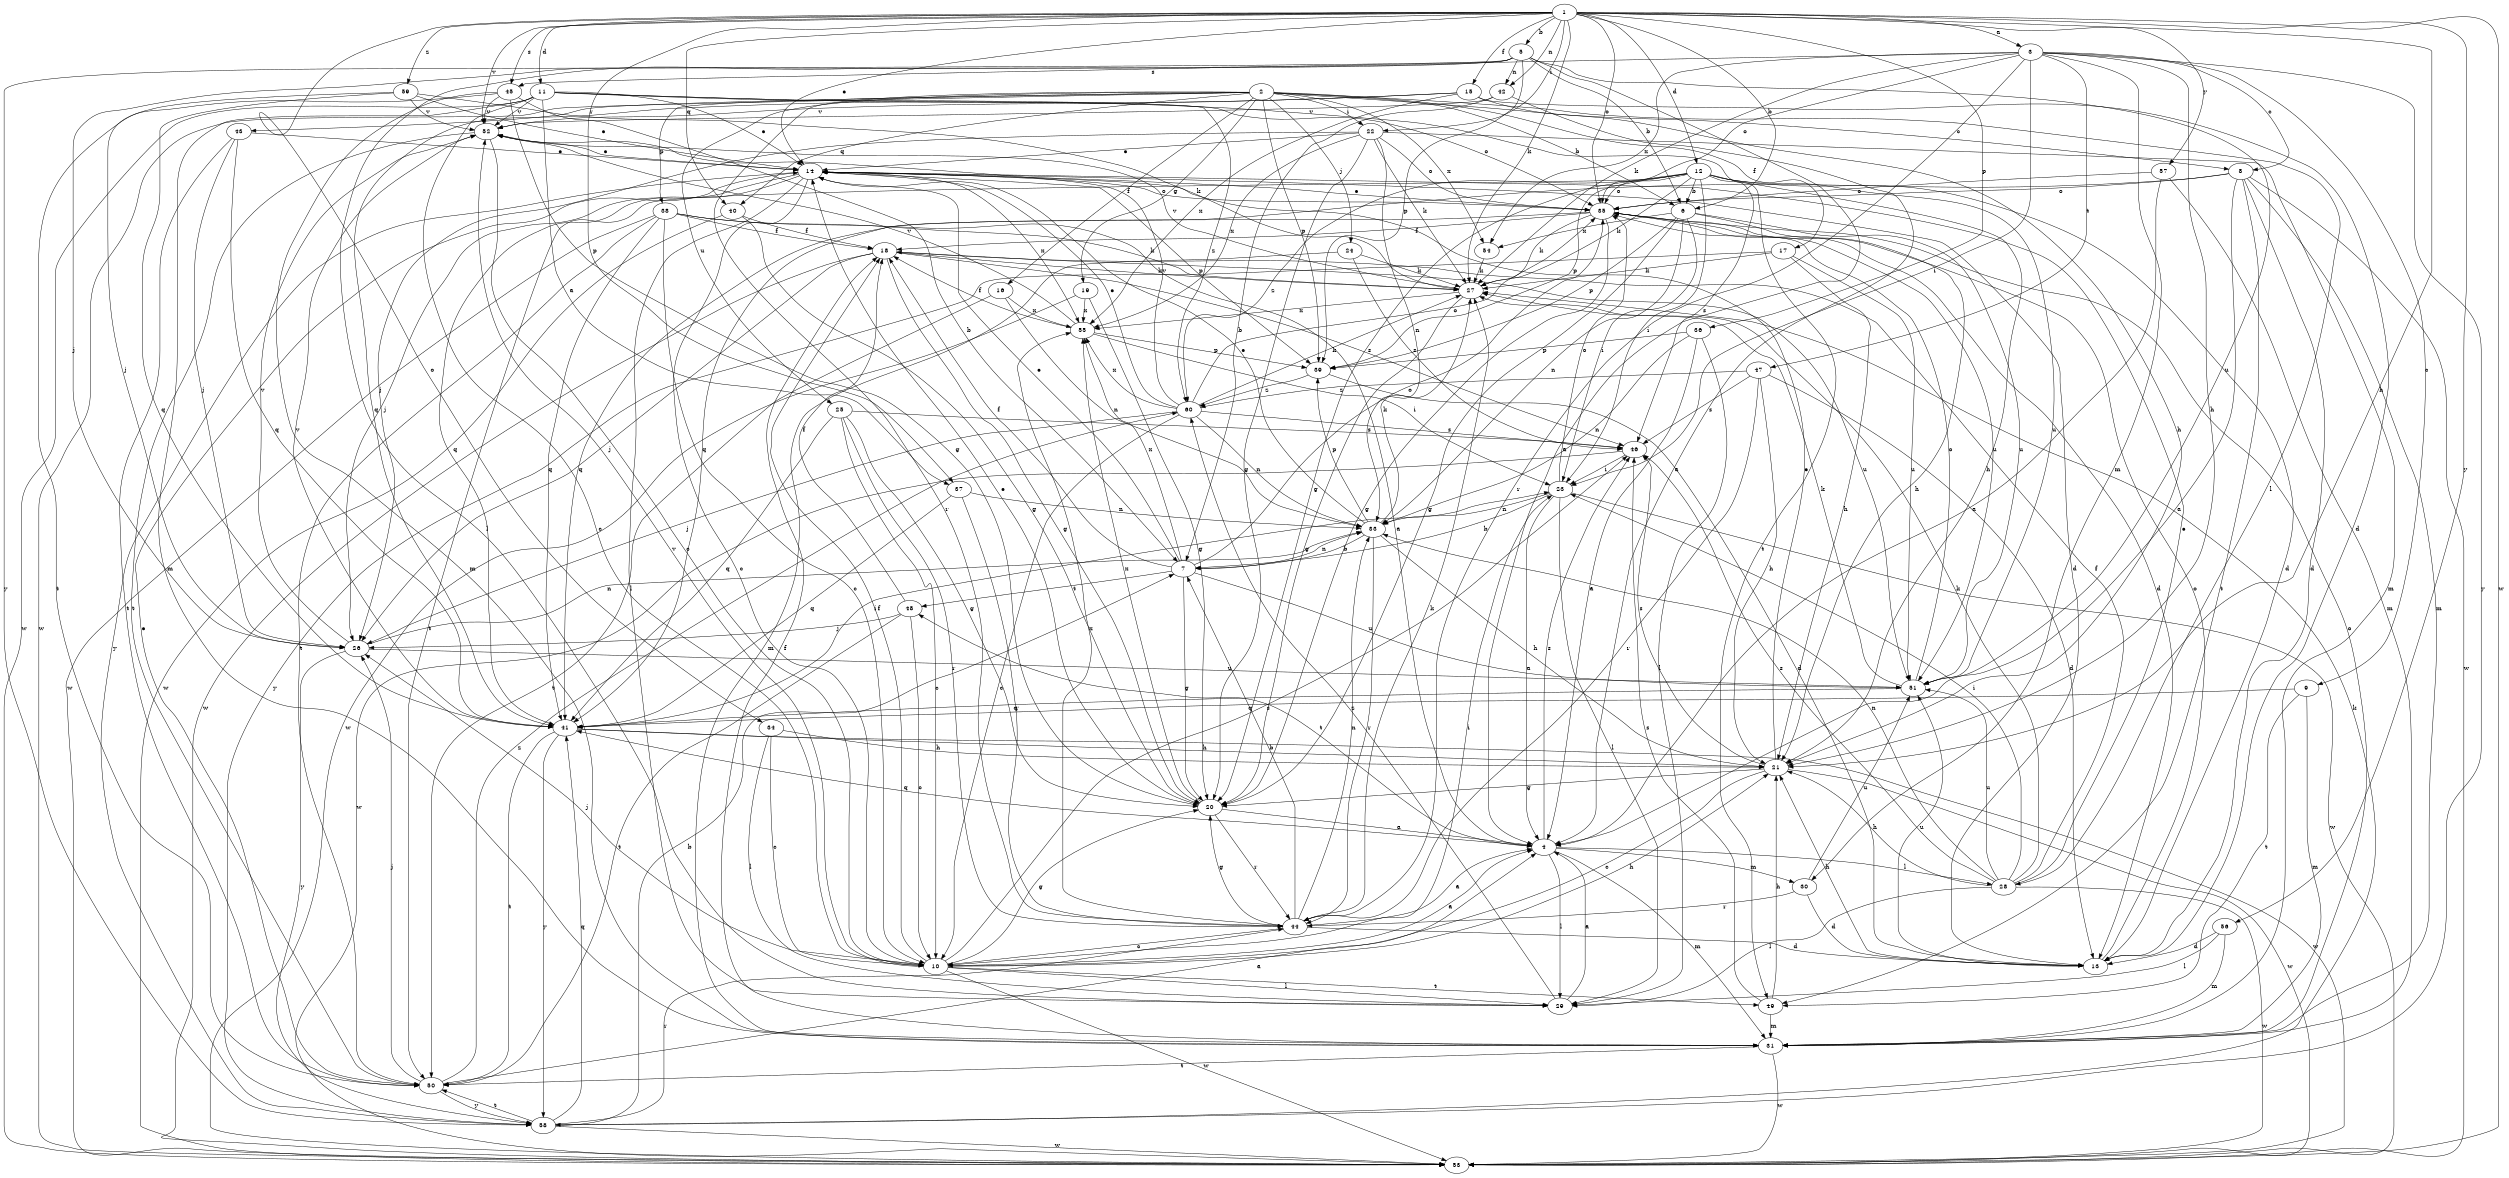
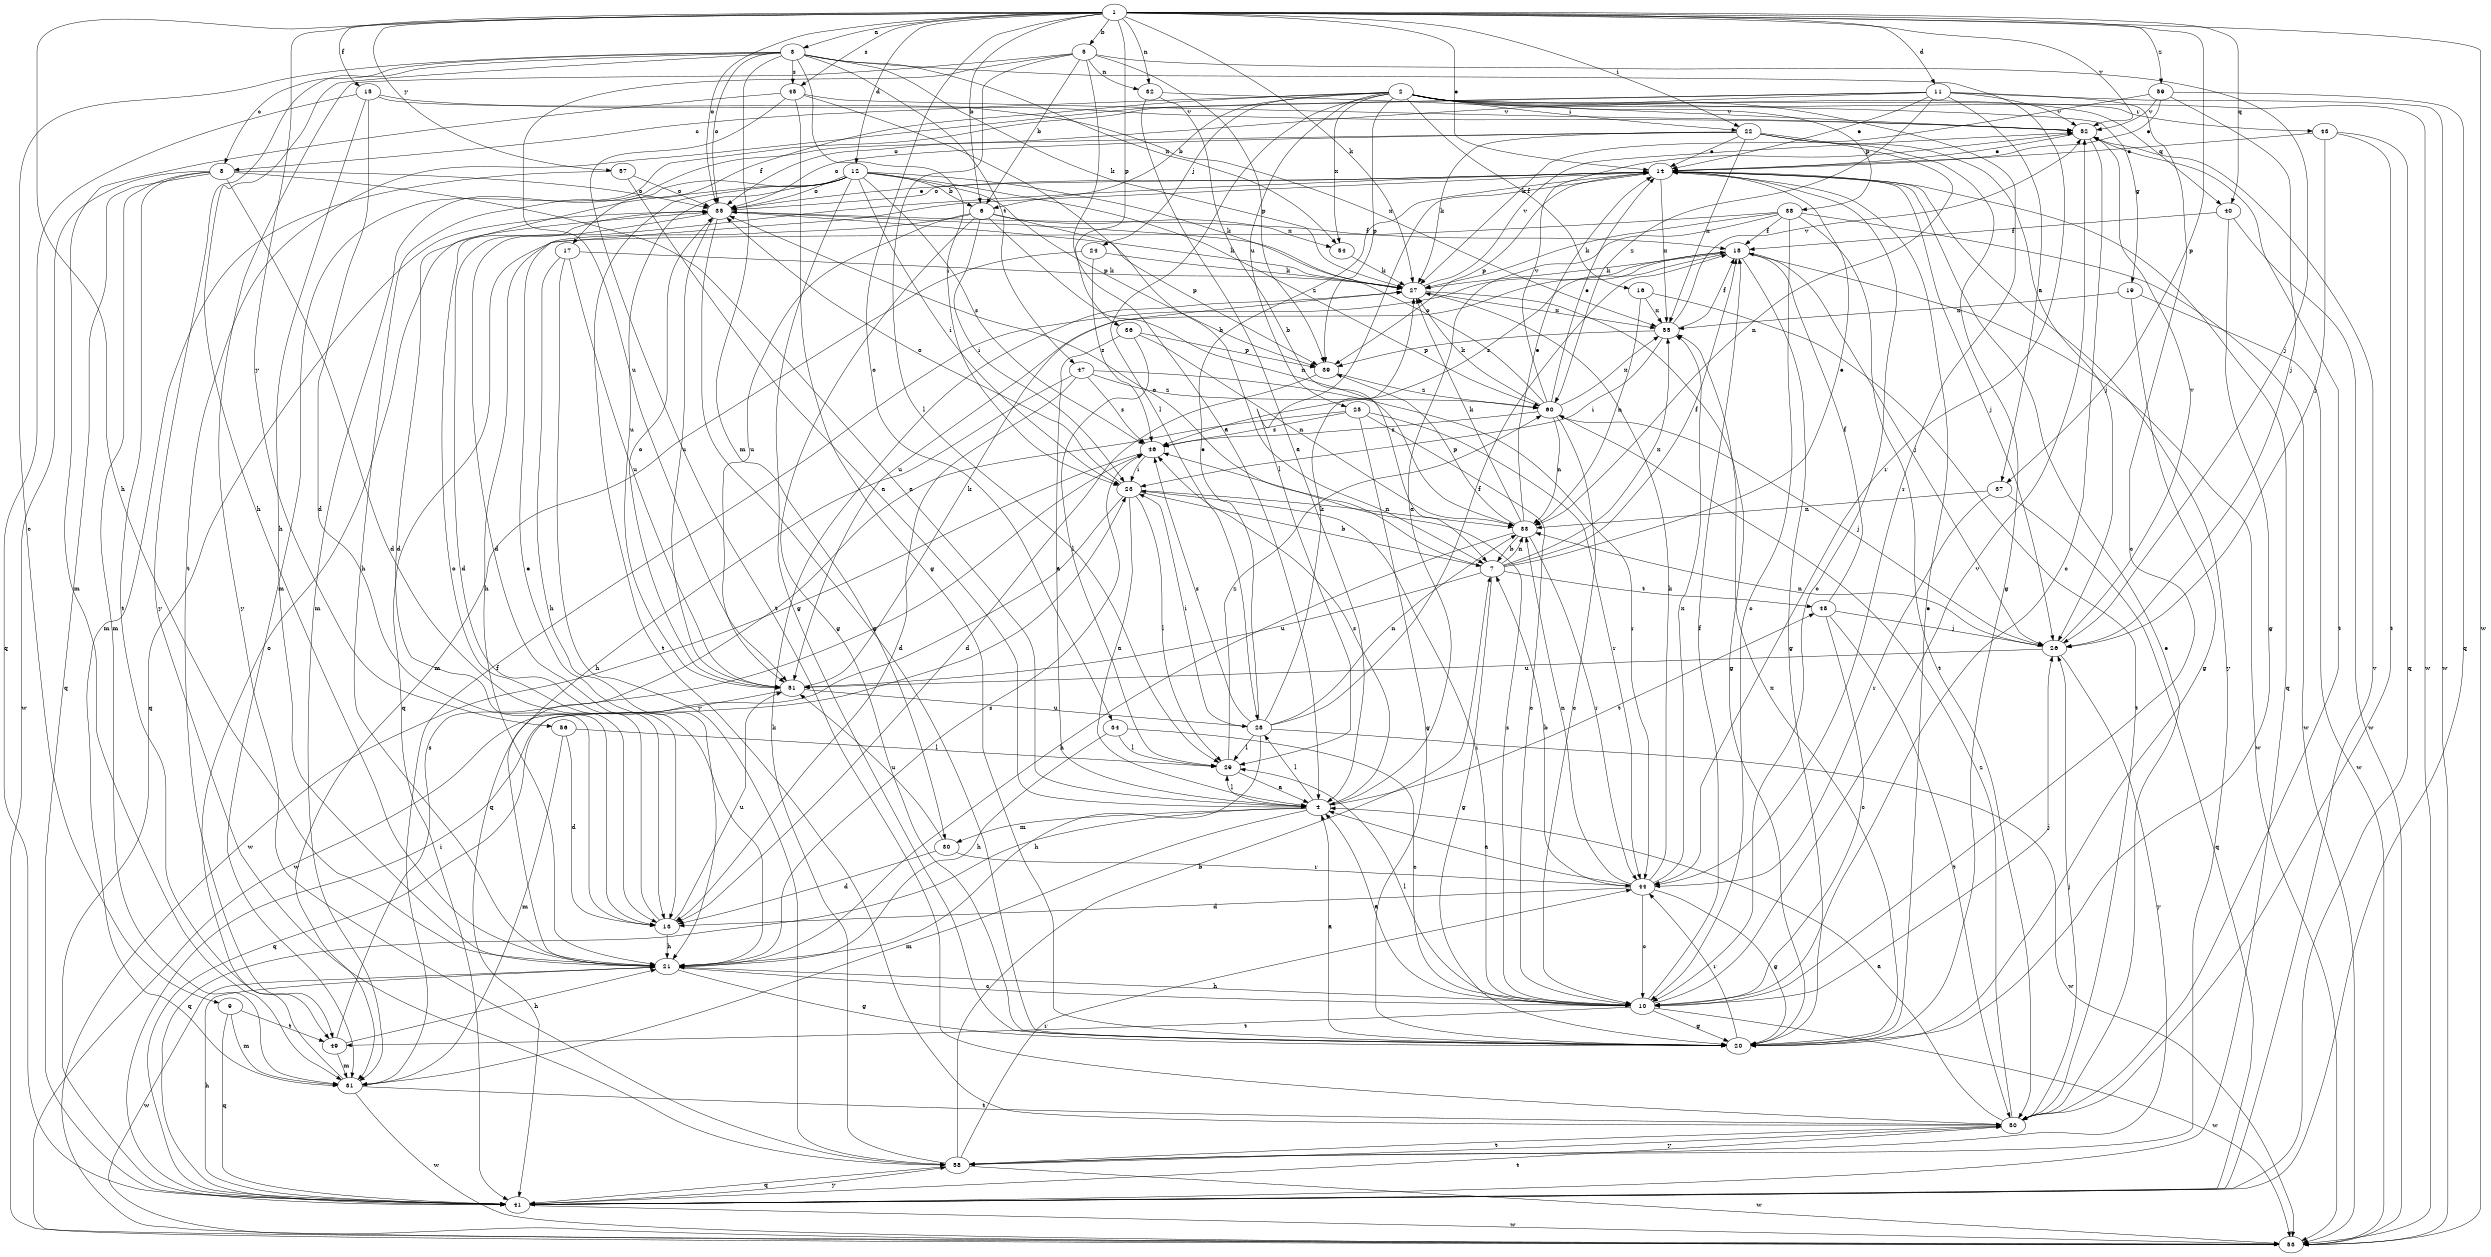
node "42": label "42" -> "32"
edge "28" -> "51": reversed
